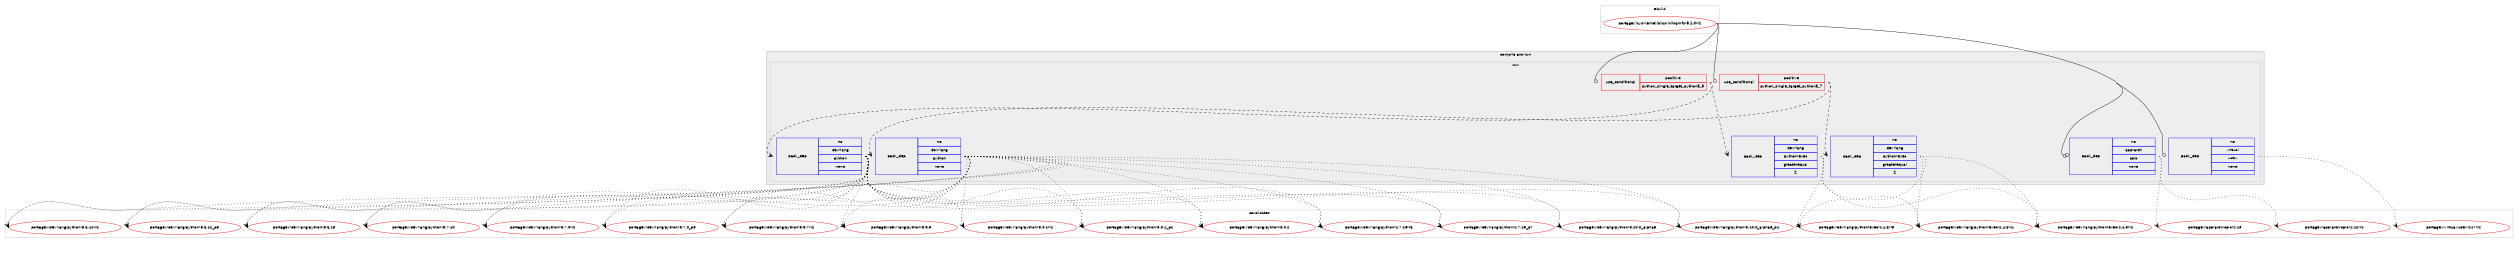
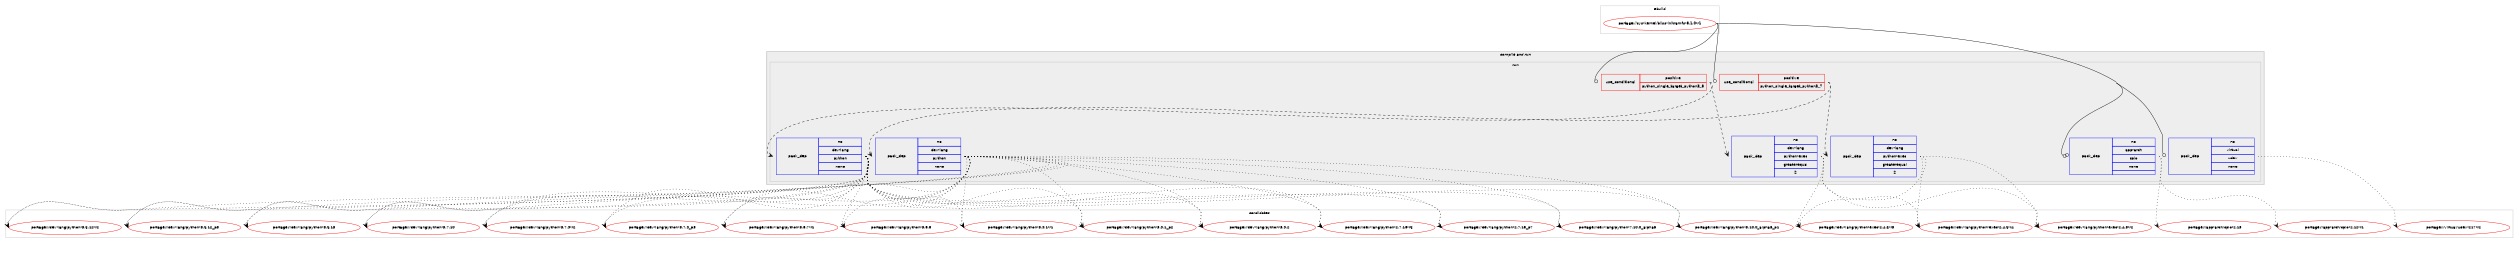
node "portage://dev-lang/python-3.10.0_alpha5": label "portage://dev-lang/python-3.10.0_alpha5" -> "portage://dev-lang/python-7.10.0_alpha5"
